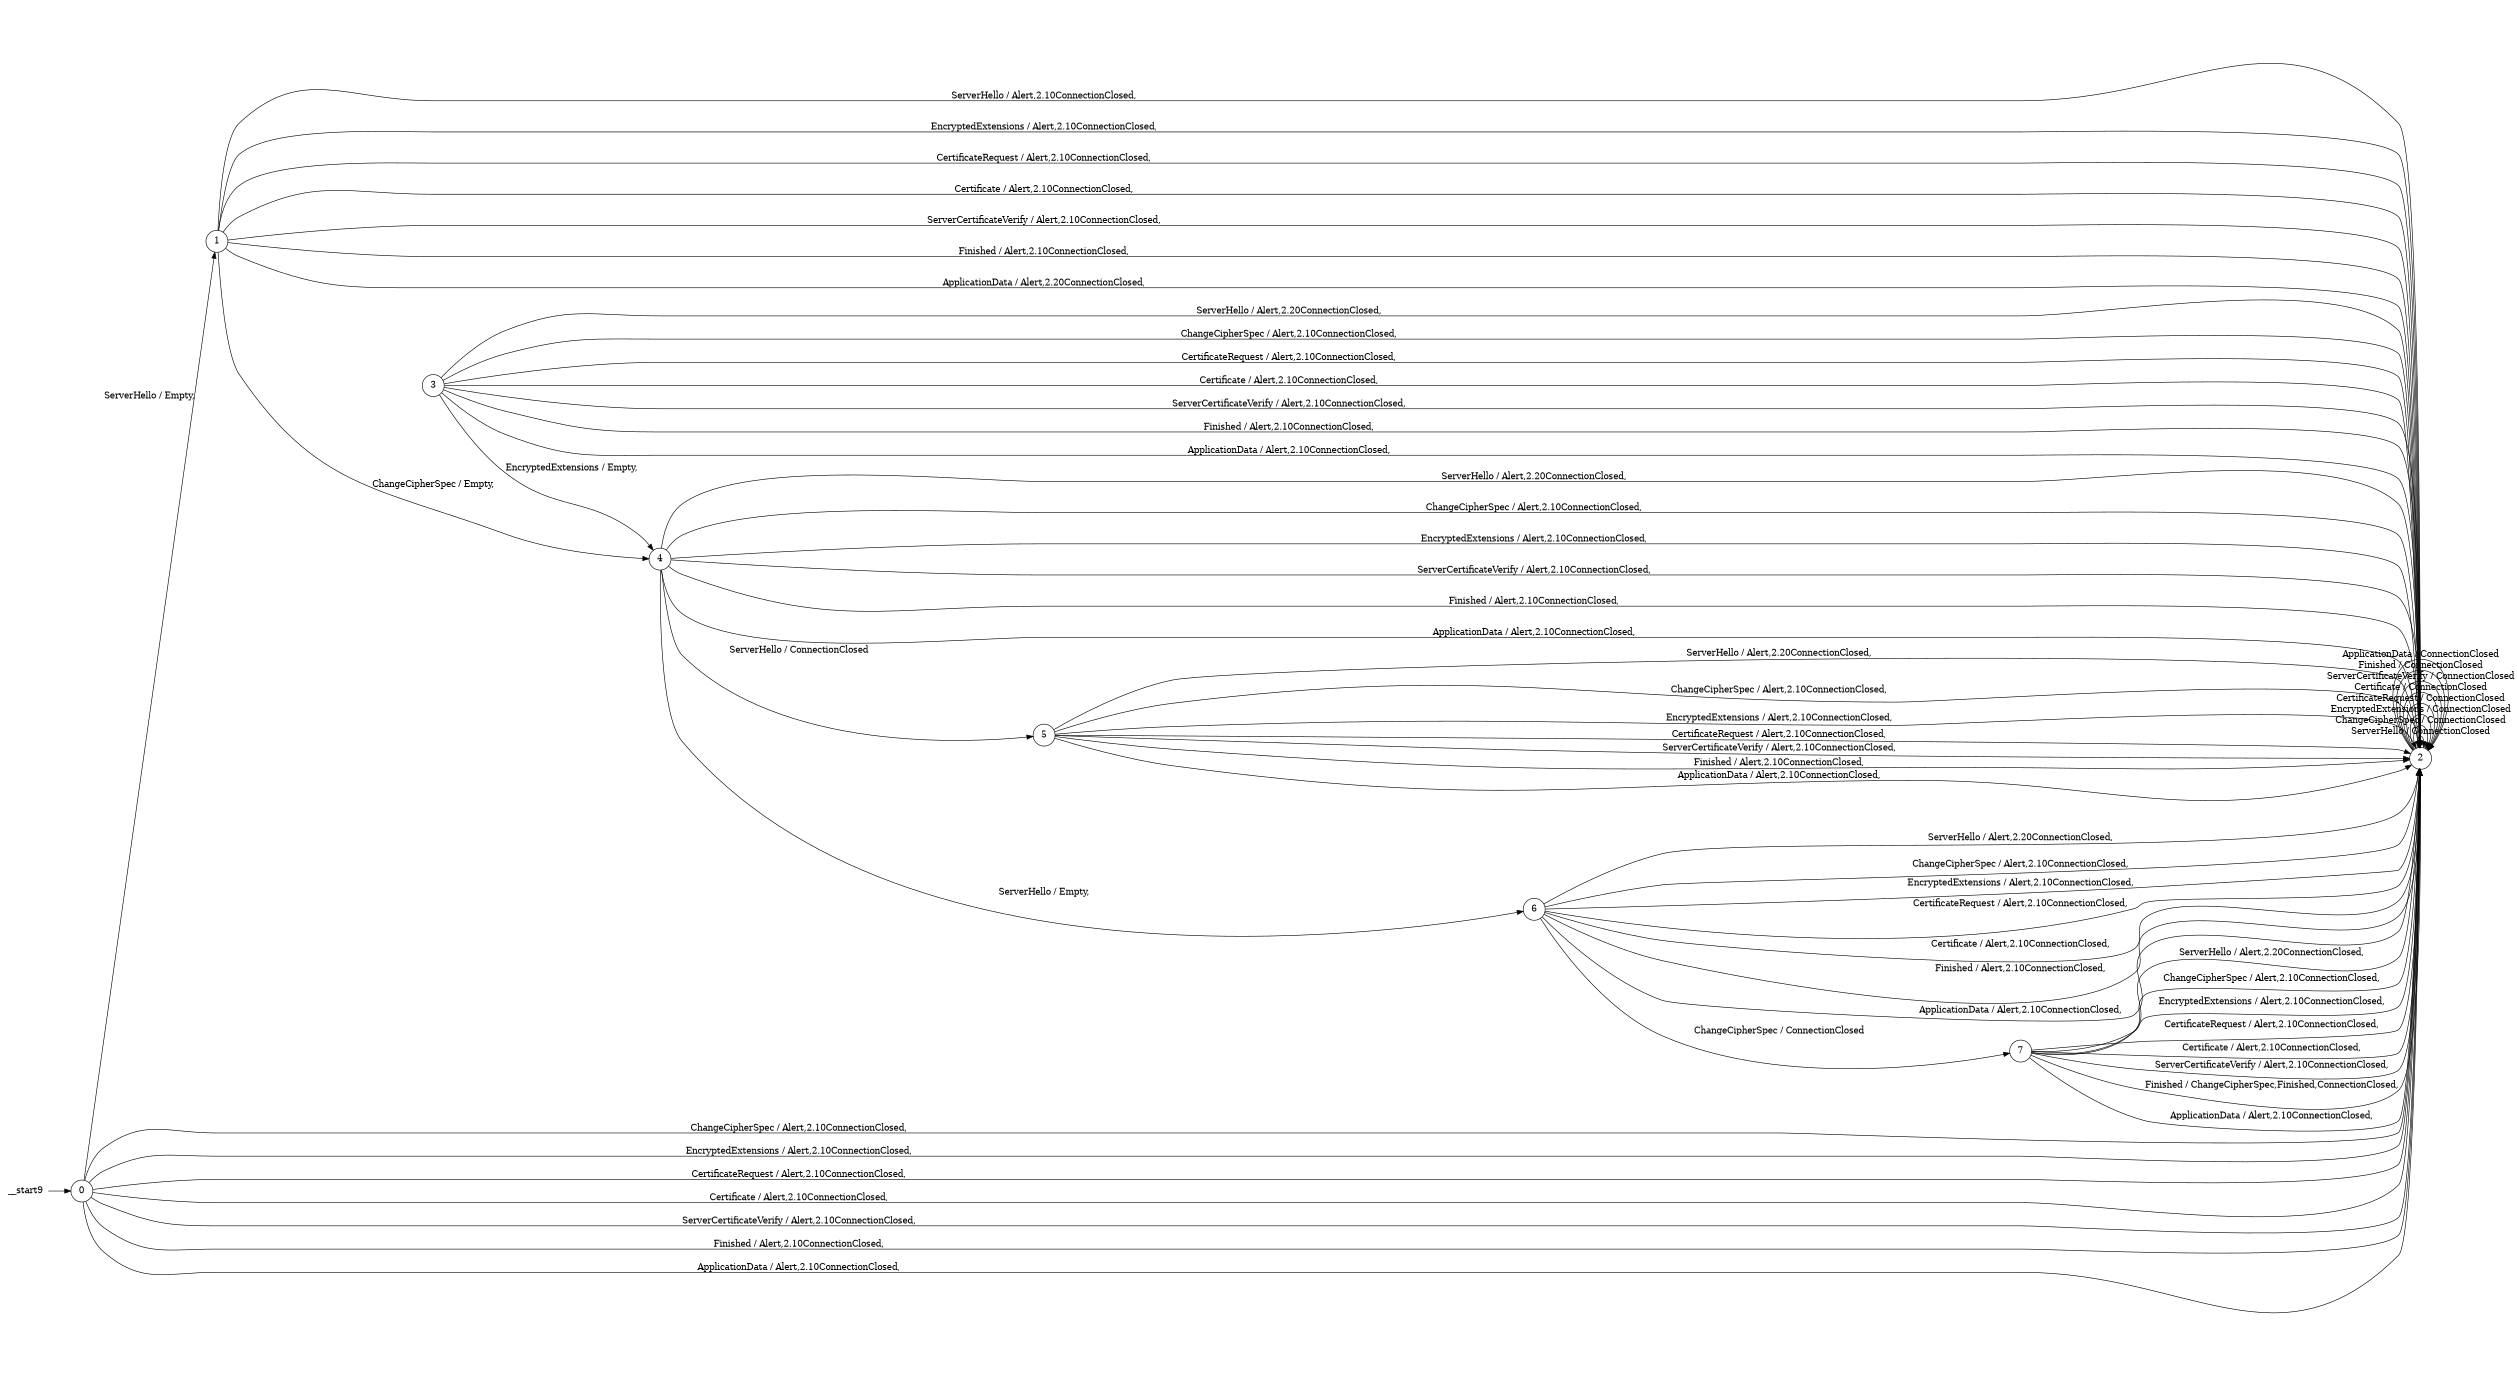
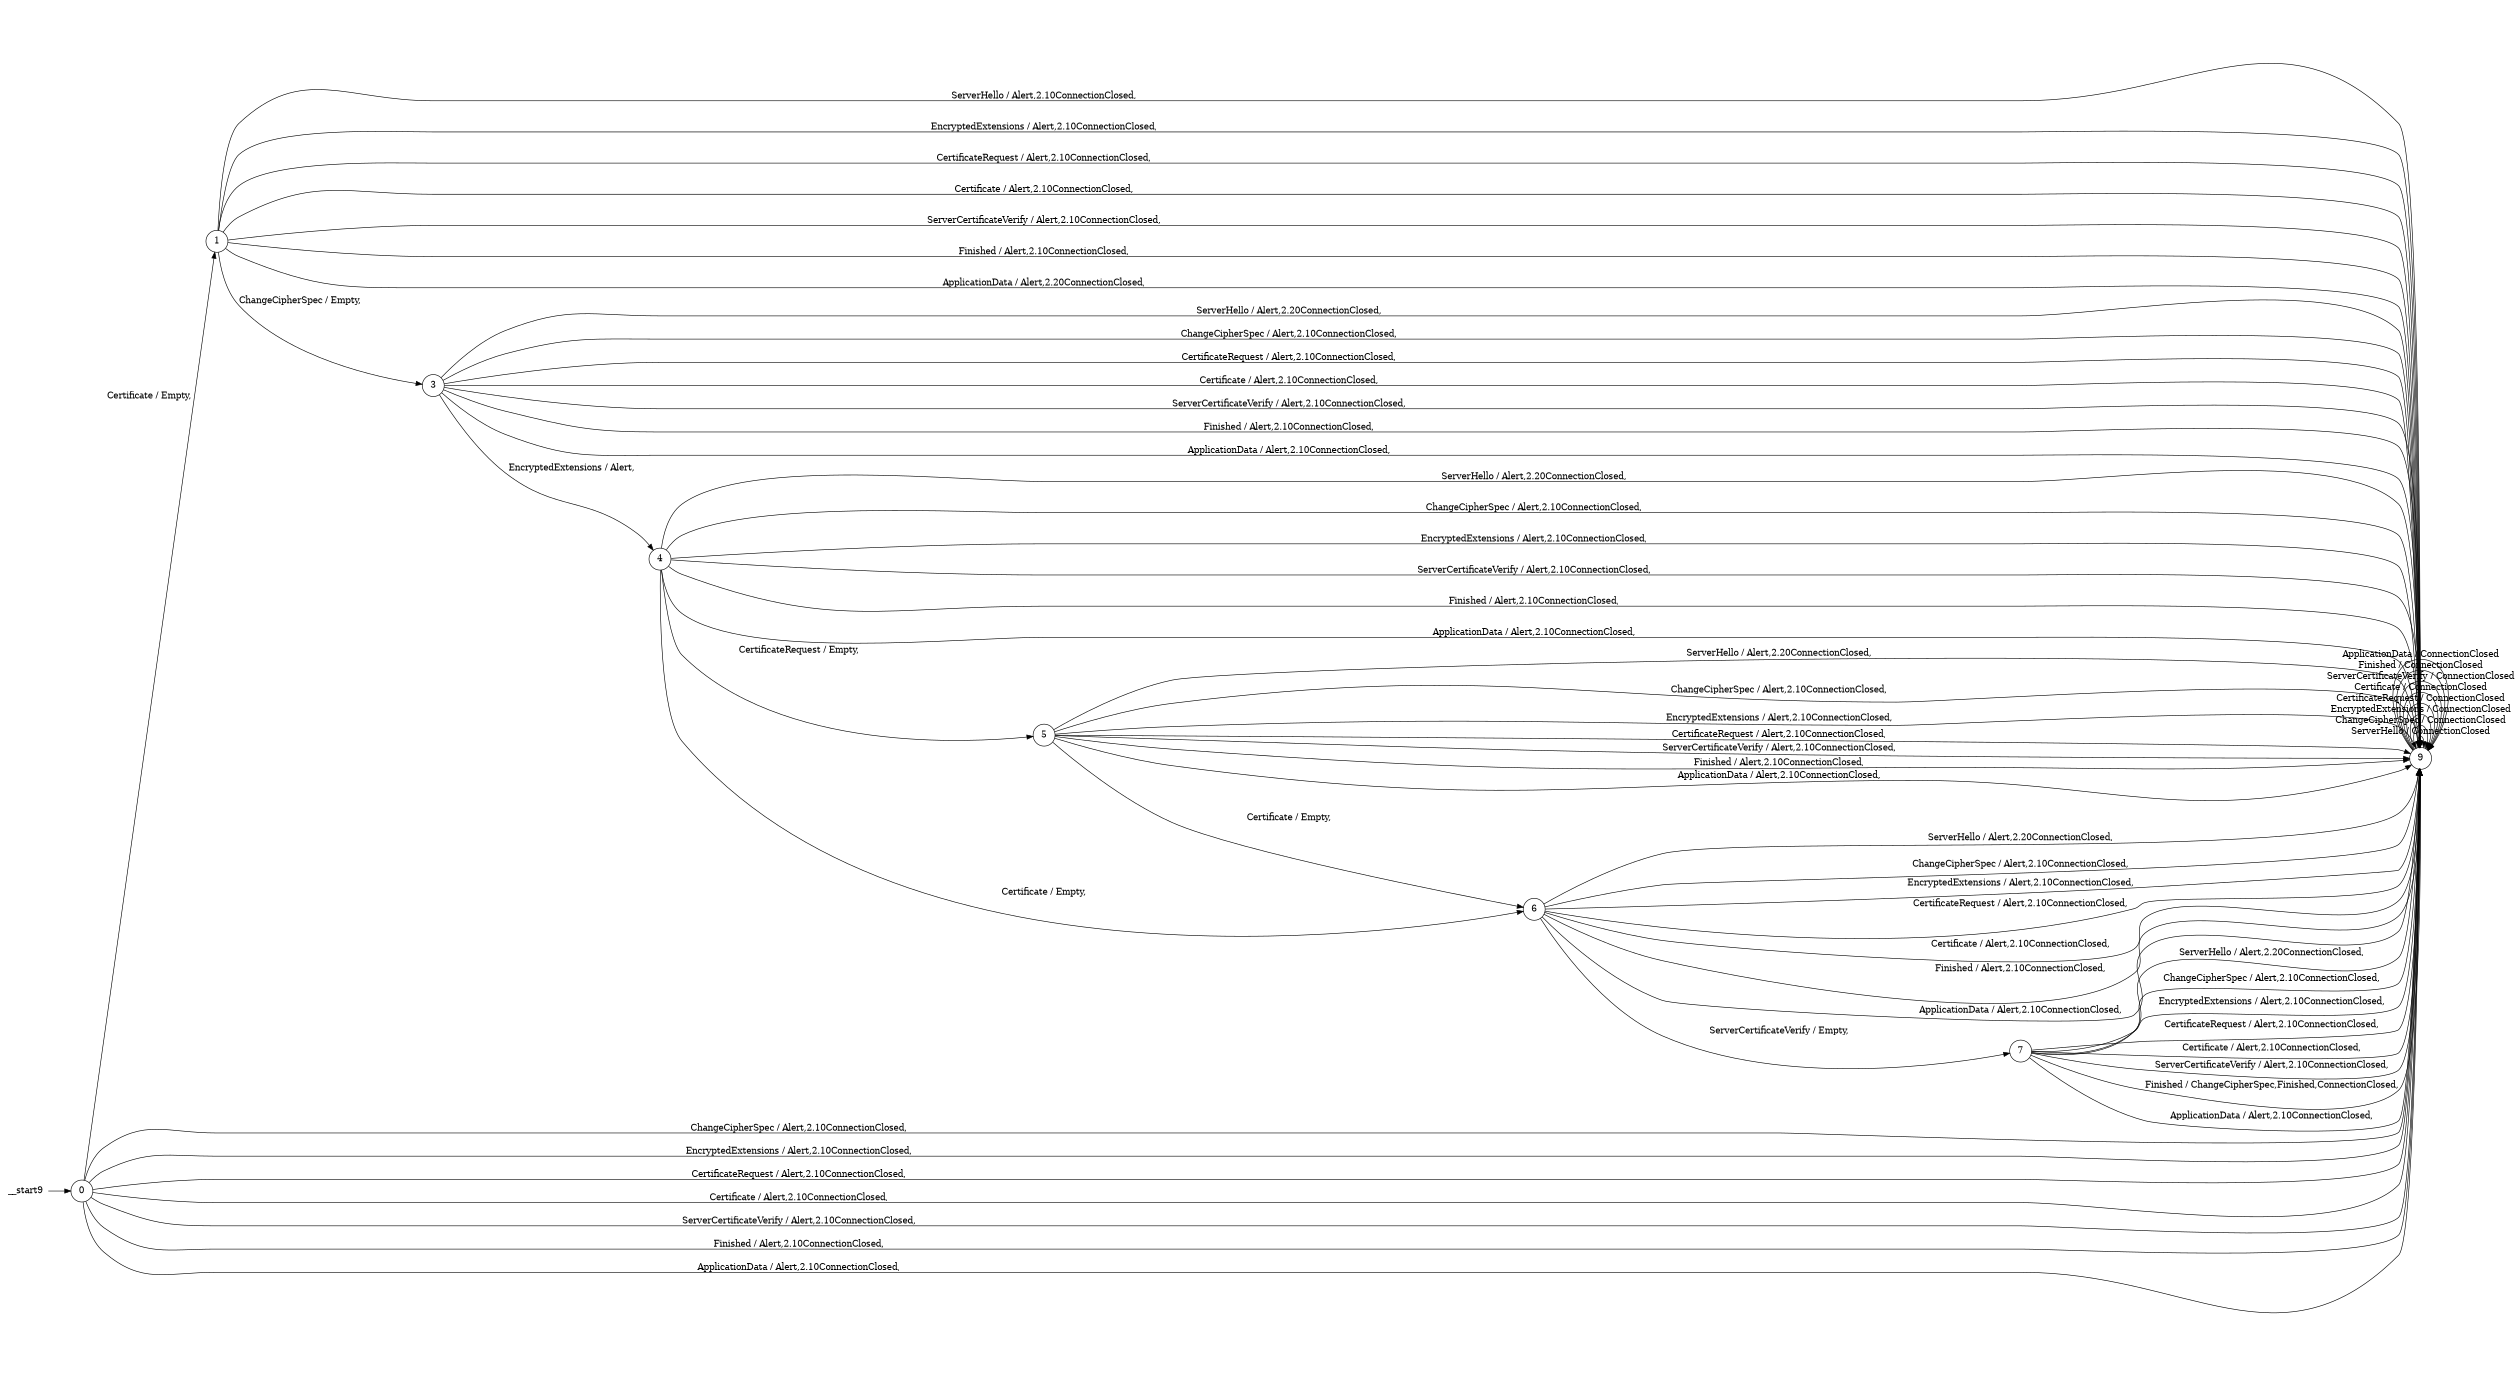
edge "0" -> "1": label "ServerHello / Empty," -> "Certificate / Empty,"
edge "3" -> "4": label "EncryptedExtensions / Empty," -> "EncryptedExtensions / Alert,"
edge "1" -> "4": now "1" -> "3"
edge "4" -> "5": label "ServerHello / ConnectionClosed" -> "CertificateRequest / Empty,"
node "2": label "2" -> "9"
edge "5" -> "6": added, label "Certificate / Empty,"
edge "4" -> "6": label "ServerHello / Empty," -> "Certificate / Empty,"
edge "6" -> "7": label "ChangeCipherSpec / ConnectionClosed" -> "ServerCertificateVerify / Empty,"
